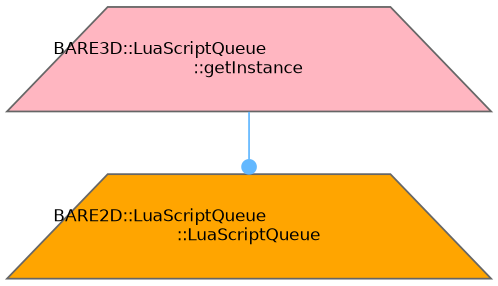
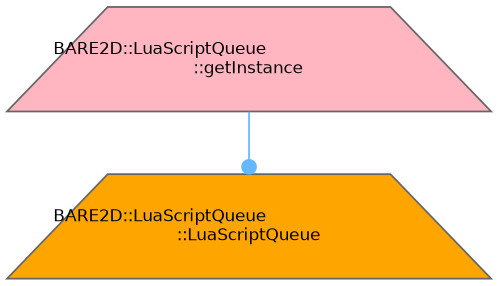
node "BARE3D::LuaScriptQueue ::getInstance": label "BARE3D::LuaScriptQueue ::getInstance" -> "BARE2D::LuaScriptQueue ::getInstance"
